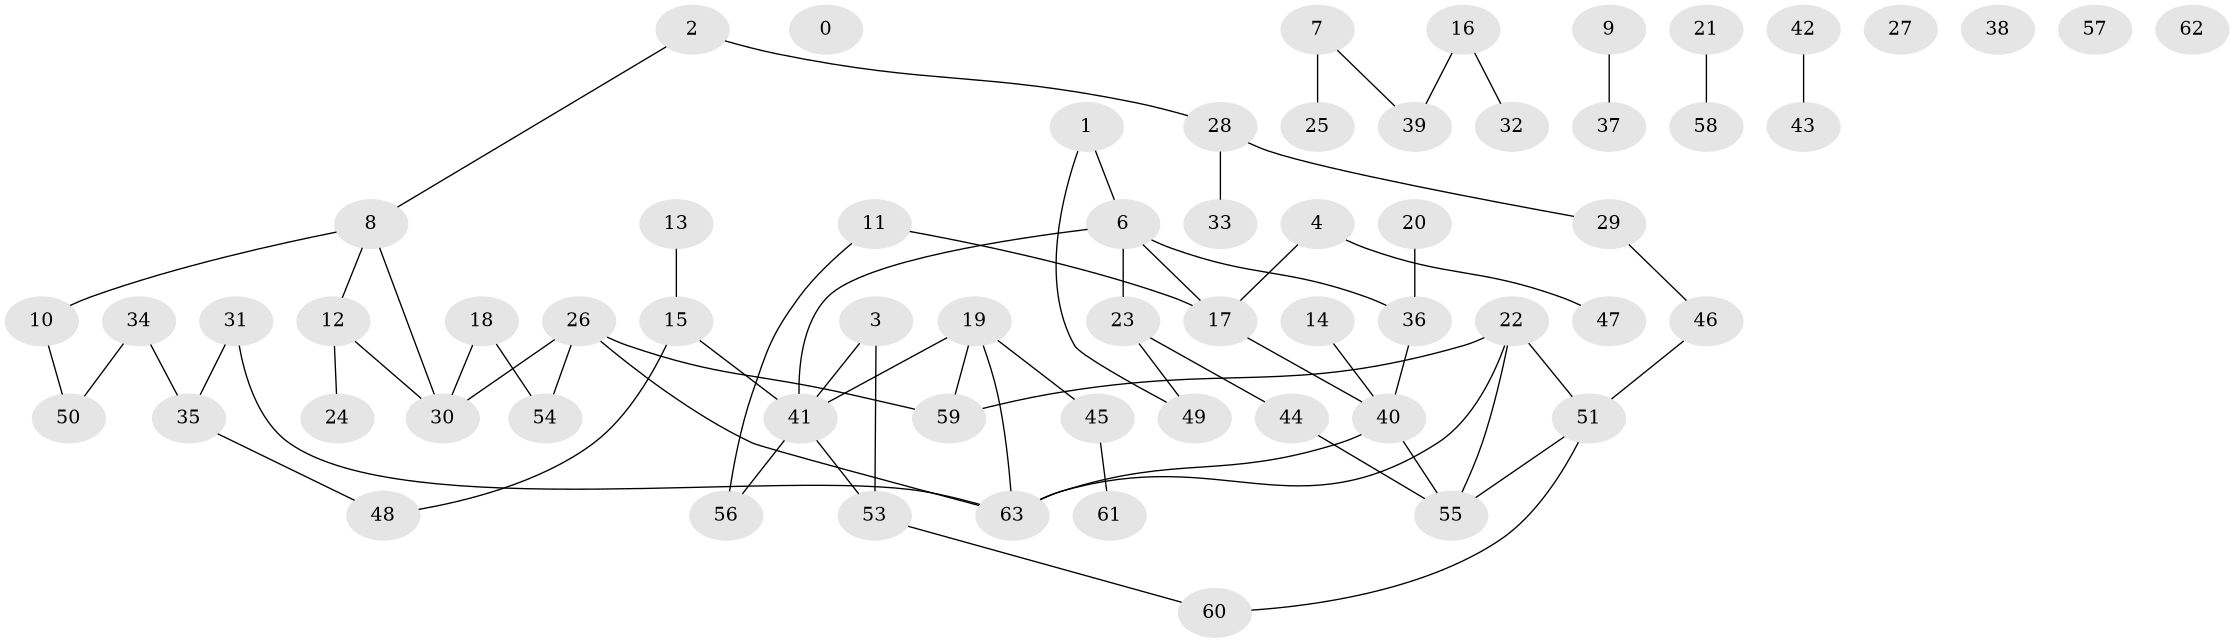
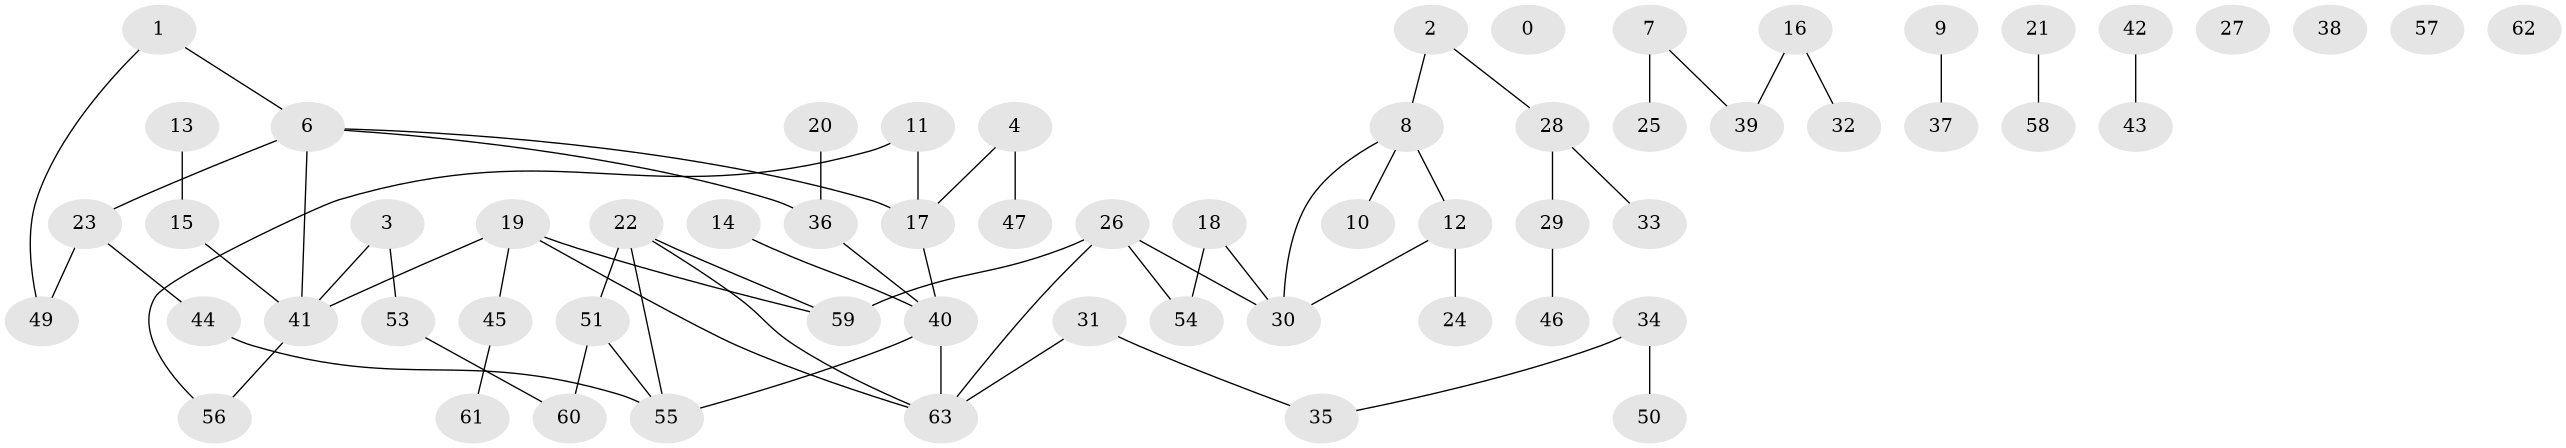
edge "10" -- "50": removed
edge "46" -- "51": removed
edge "41" -- "53": removed
node "48": removed
